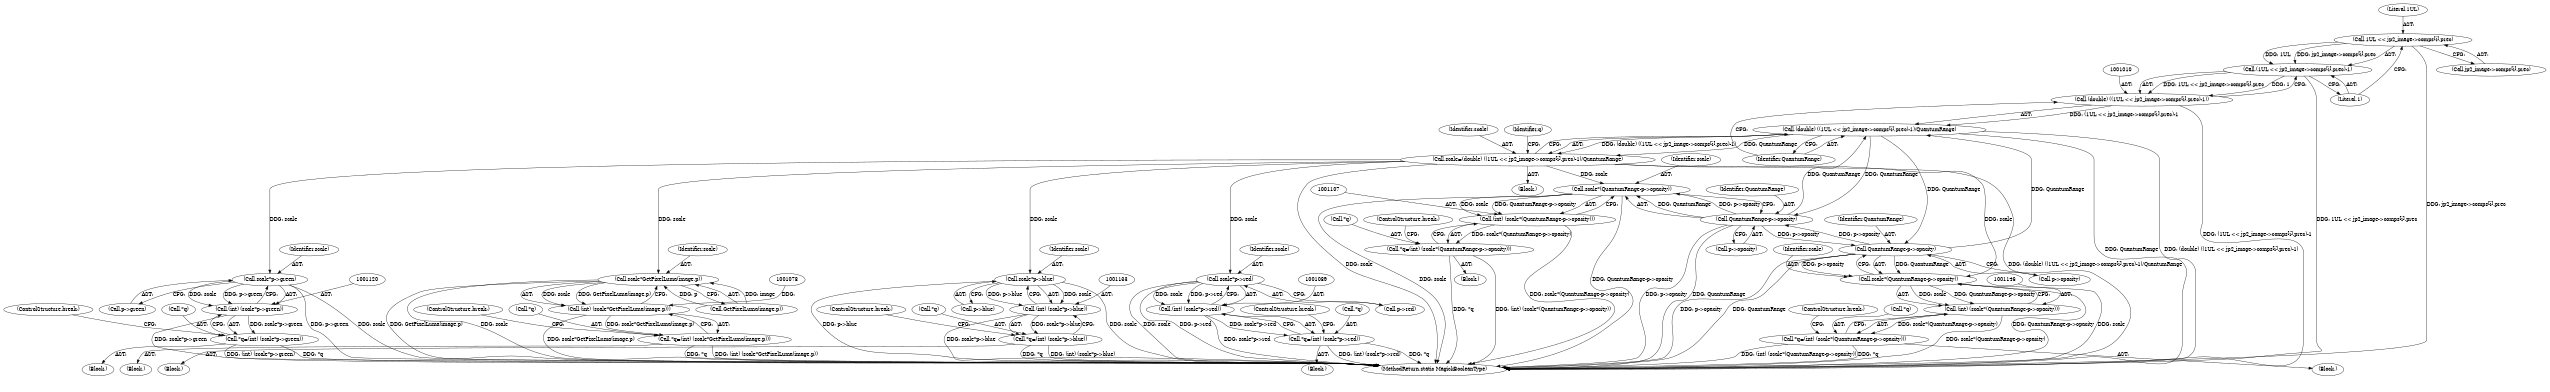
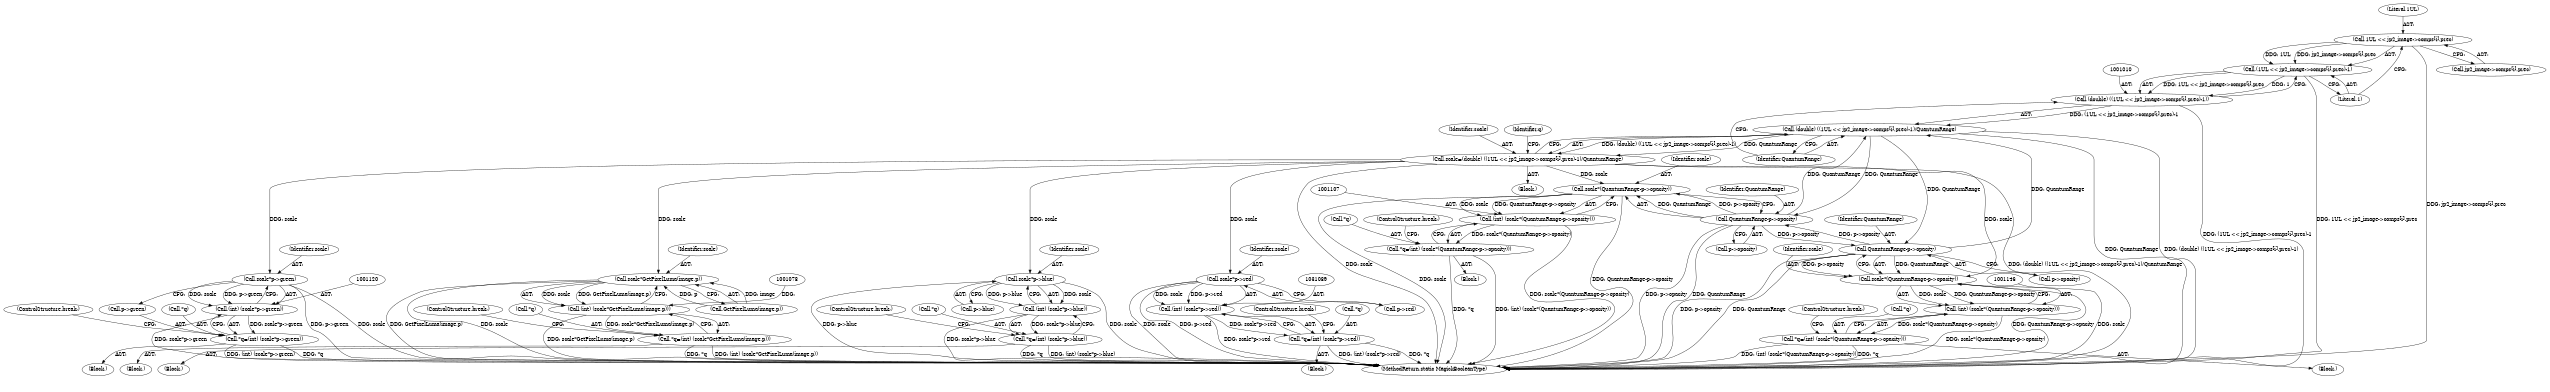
node "1001133": removed
node "1001089": label "1001089" -> "1031089"
edge "(Call,p->green)" -> "(Call,scale*p->green)": now "(Call,p->green)" -> "(Call,*q=(int) (scale*p->green))"
edge "(Call,(int) (scale*p->red))" -> "(Call,scale*p->red)": removed, label "CFG:"
